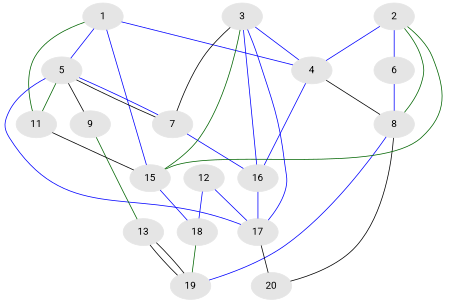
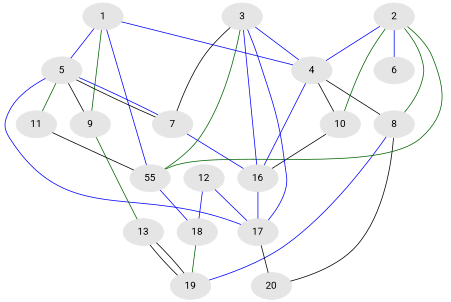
edge "1" -- "11": now "1" -- "9"
edge "6" -- "8": removed
node "10": added
node "15": label "15" -> "55"
